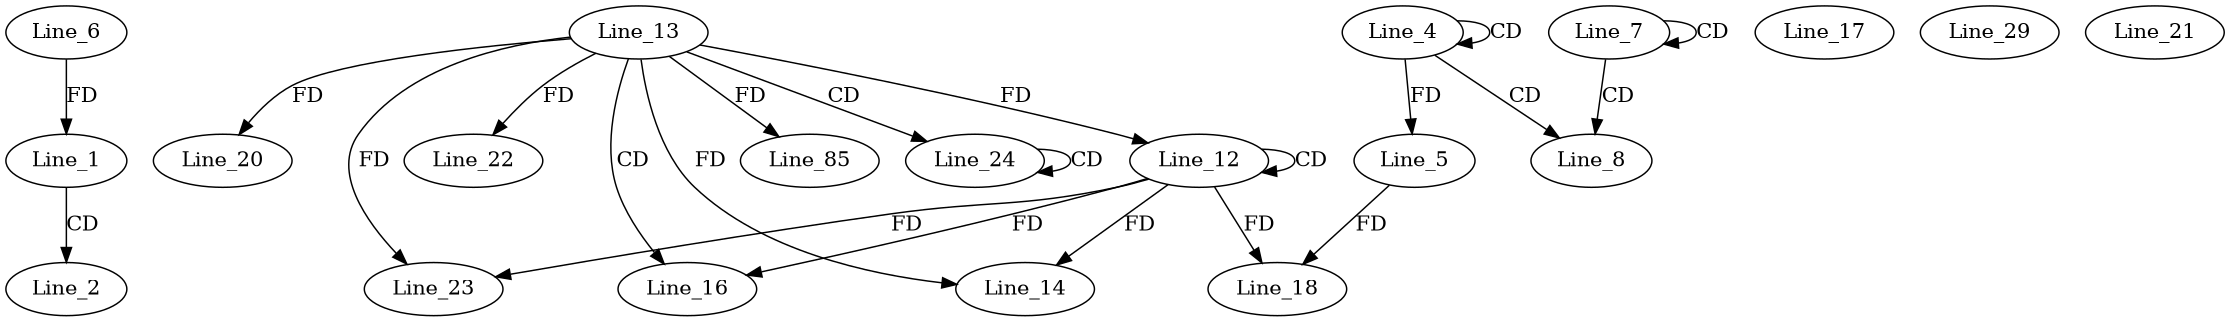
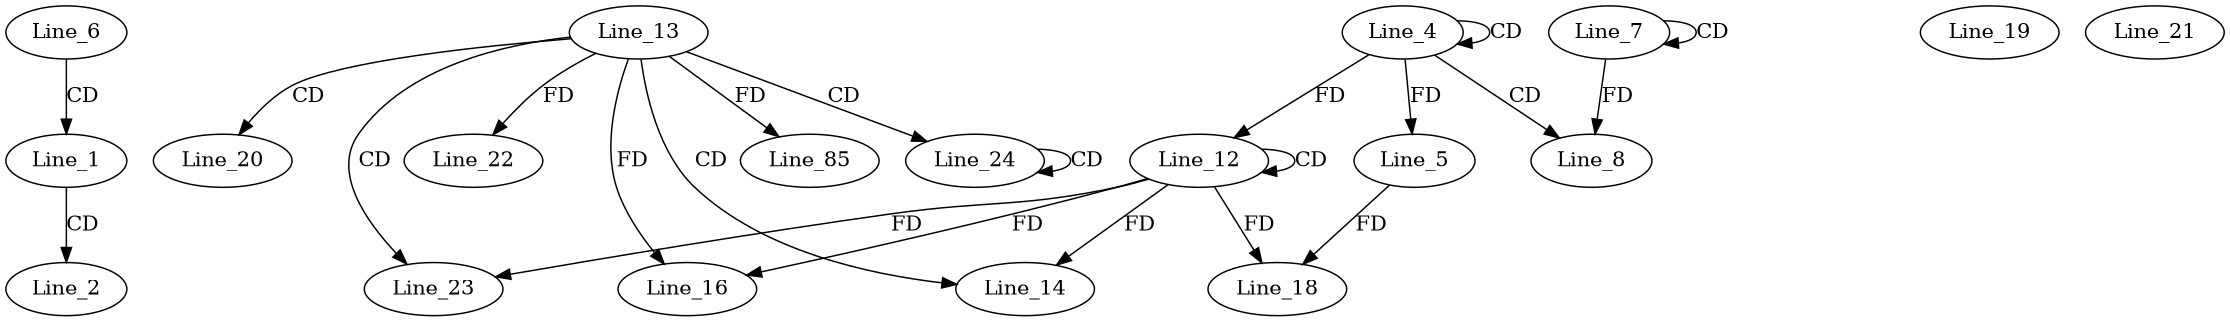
node "Line_17": removed
node "Line_29": label "Line_29" -> "Line_19"
edge "Line_13" -> "Line_12": now "Line_4" -> "Line_12"
edge "Line_6" -> "Line_1": label "FD" -> "CD"
edge "Line_13" -> "Line_20": label "FD" -> "CD"
edge "Line_7" -> "Line_8": label "CD" -> "FD"
edge "Line_13" -> "Line_23": label "FD" -> "CD"
edge "Line_13" -> "Line_16": label "CD" -> "FD"
edge "Line_13" -> "Line_14": label "FD" -> "CD"
